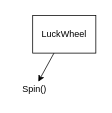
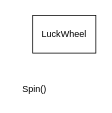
edge "LuckWheel" -> "Spin()": removed
